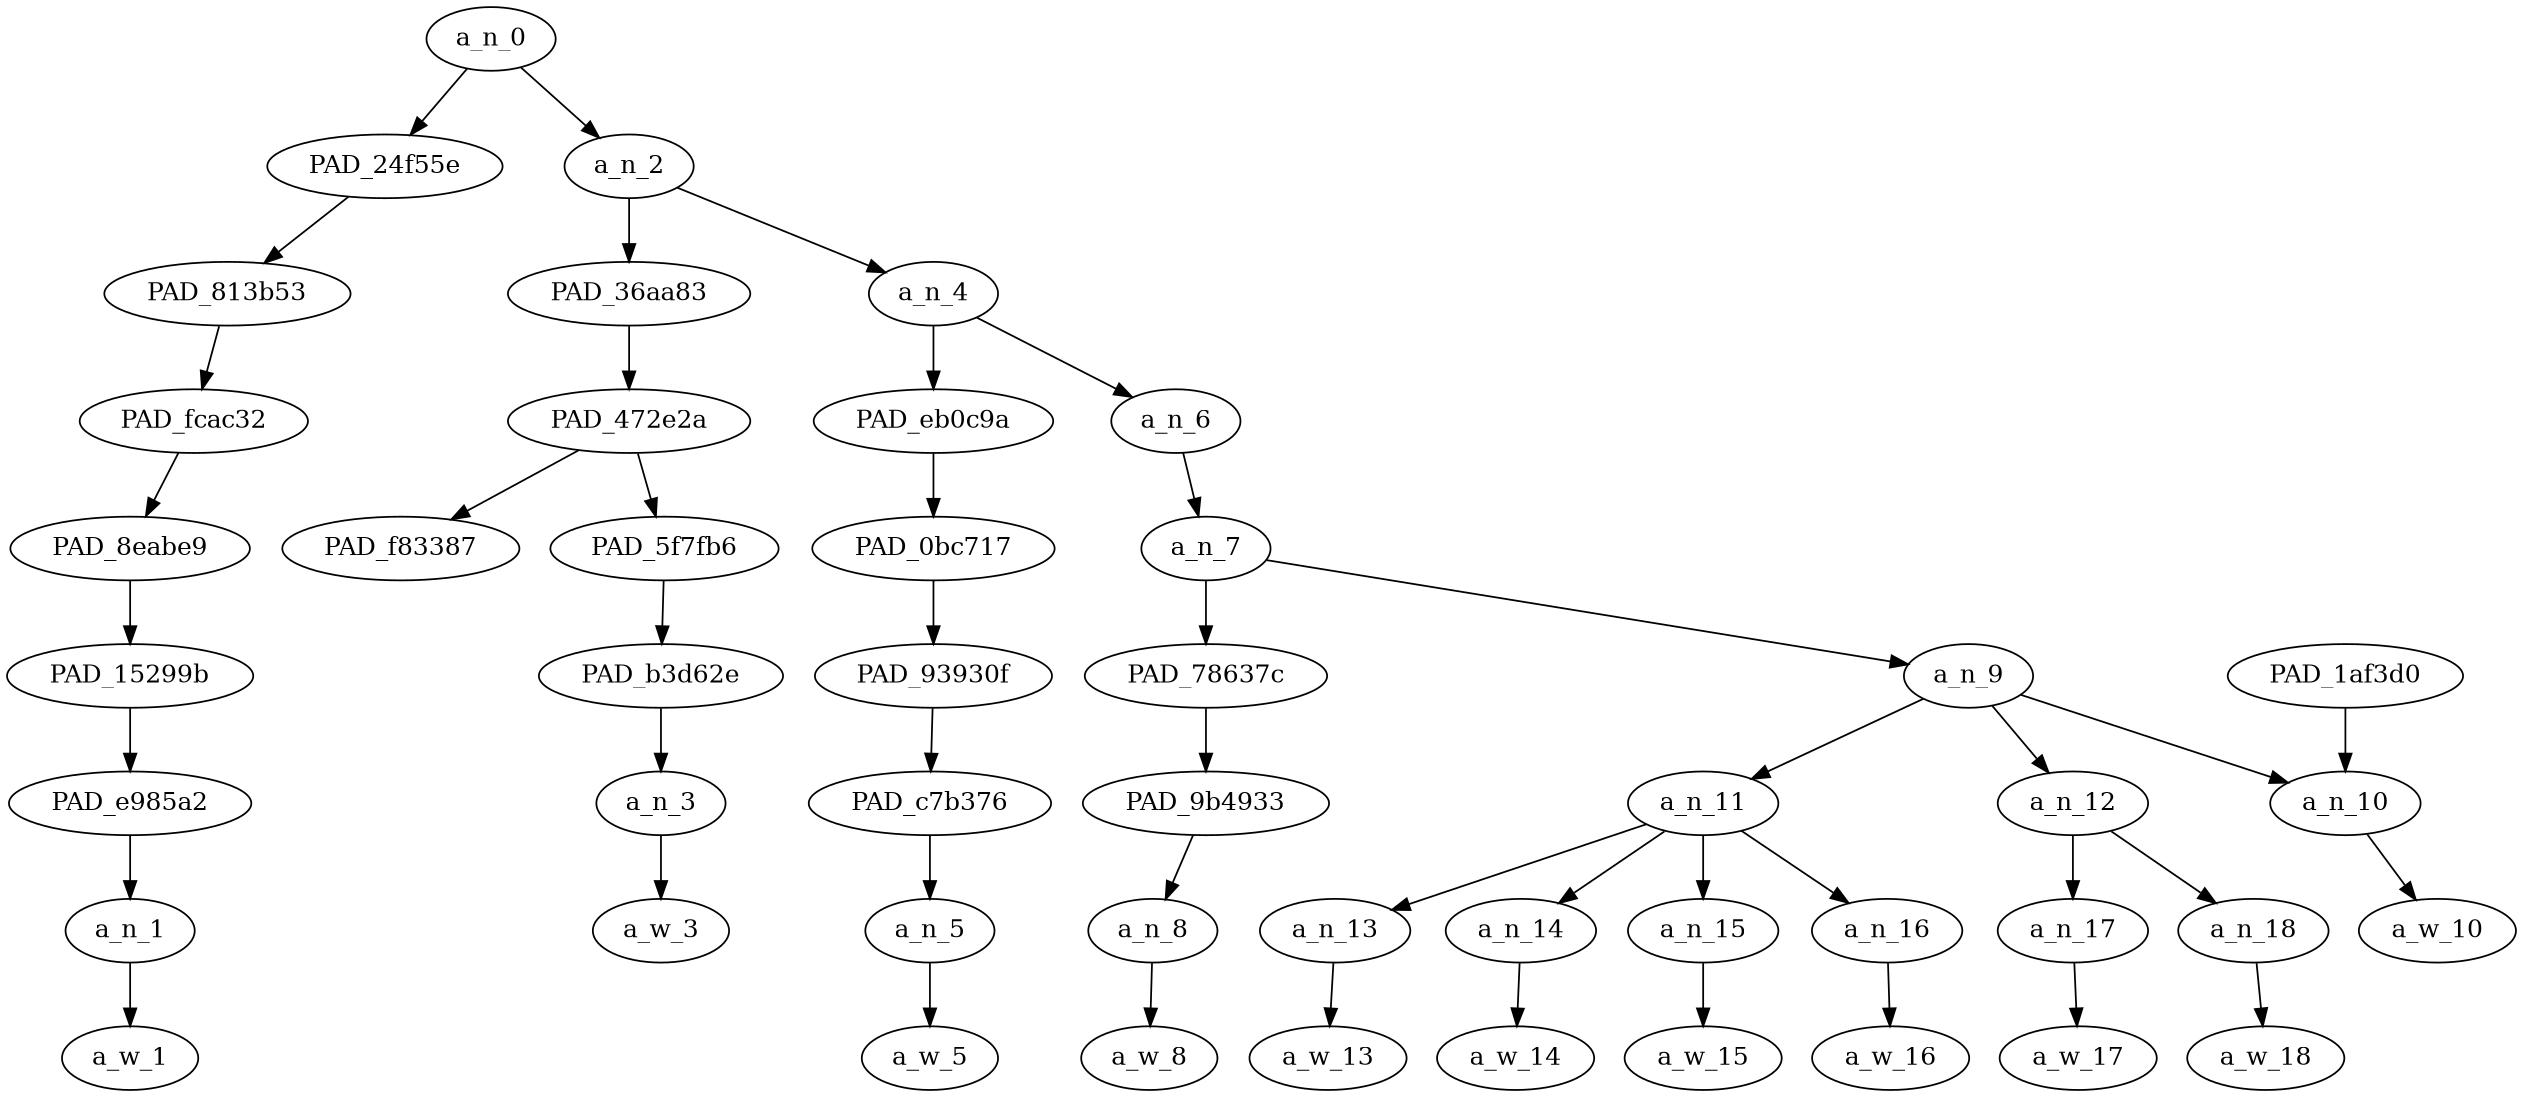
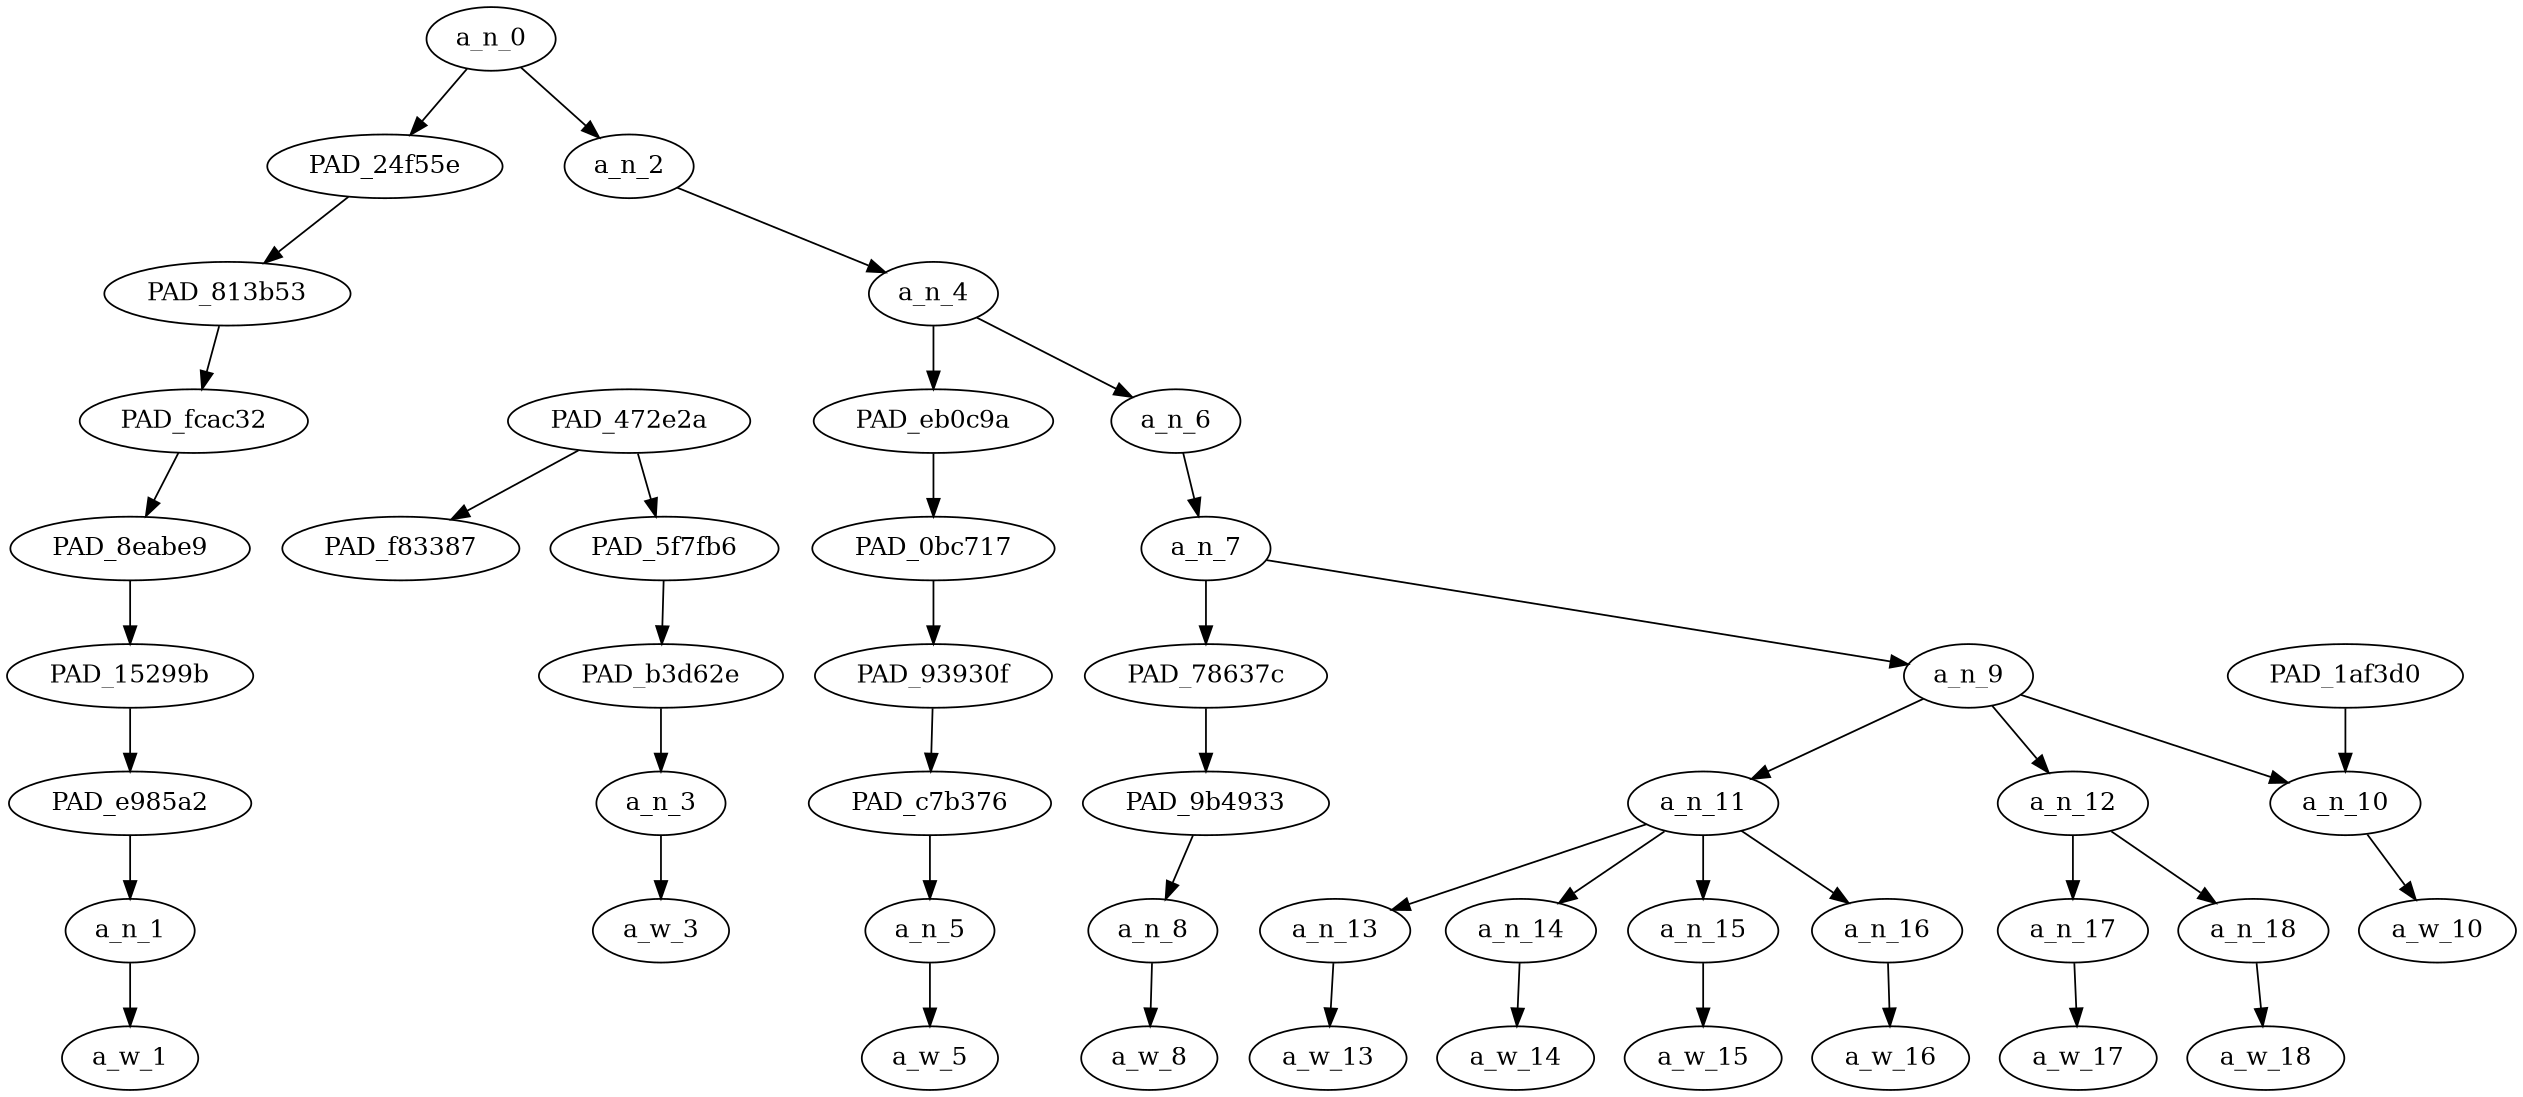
node "PAD_36aa83": removed
